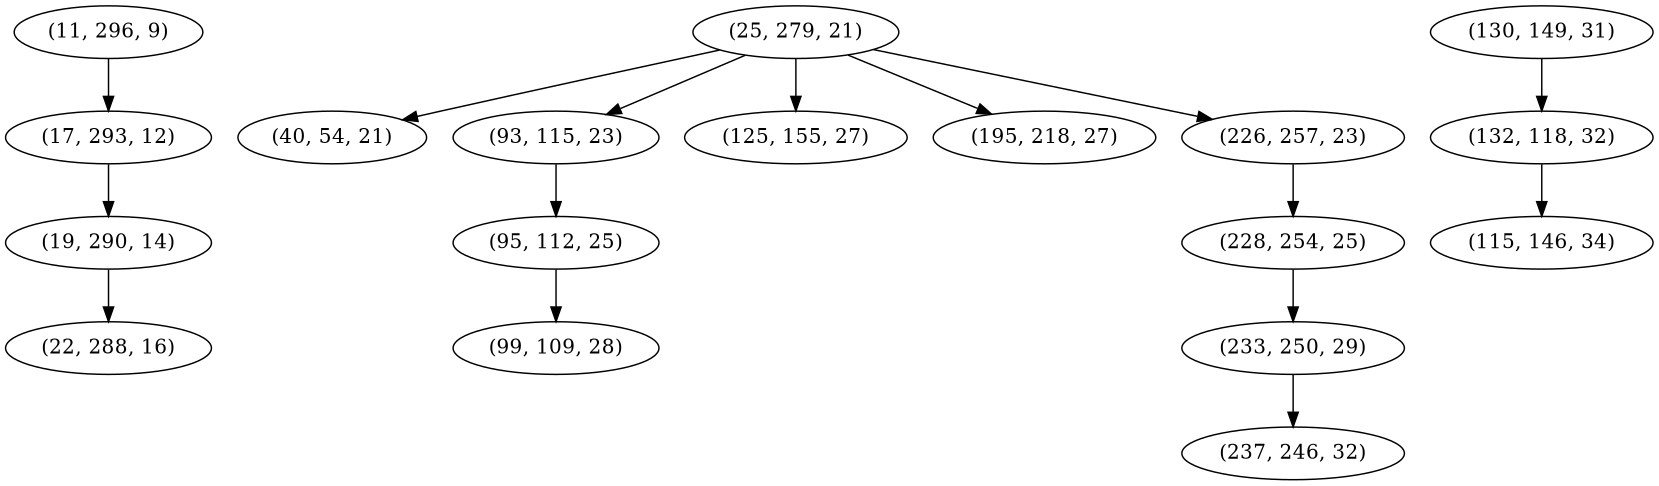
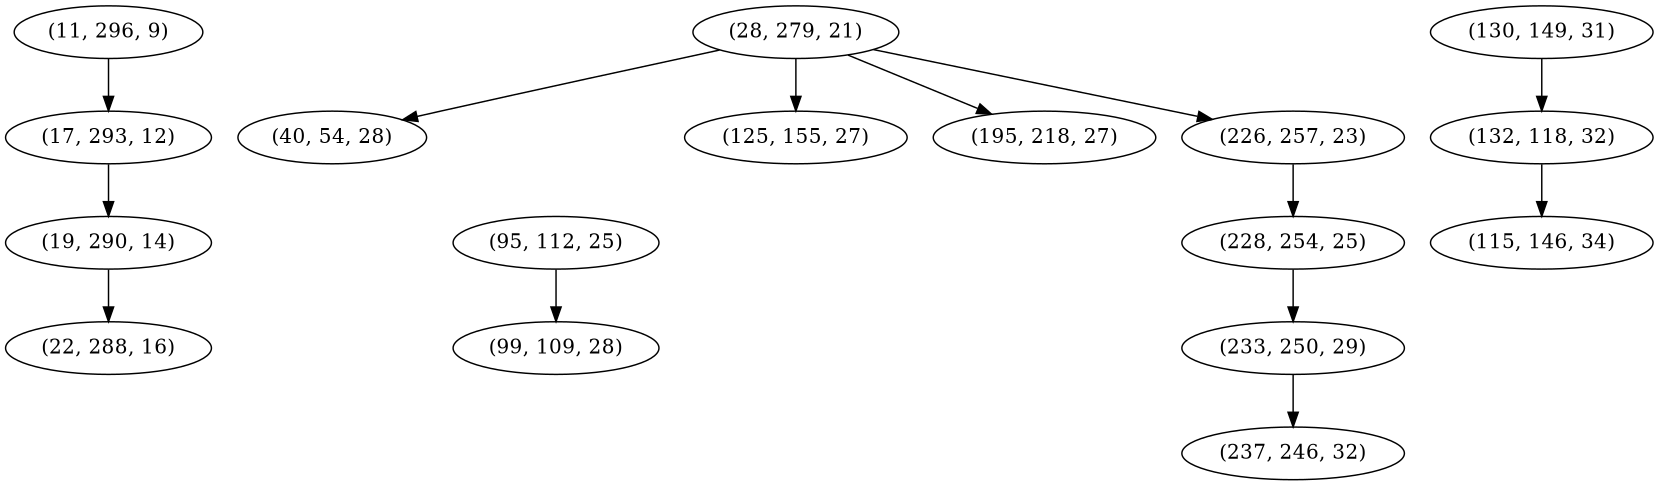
node "(25, 279, 21)": label "(25, 279, 21)" -> "(28, 279, 21)"
node "(40, 54, 21)": label "(40, 54, 21)" -> "(40, 54, 28)"
node "(93, 115, 23)": removed
